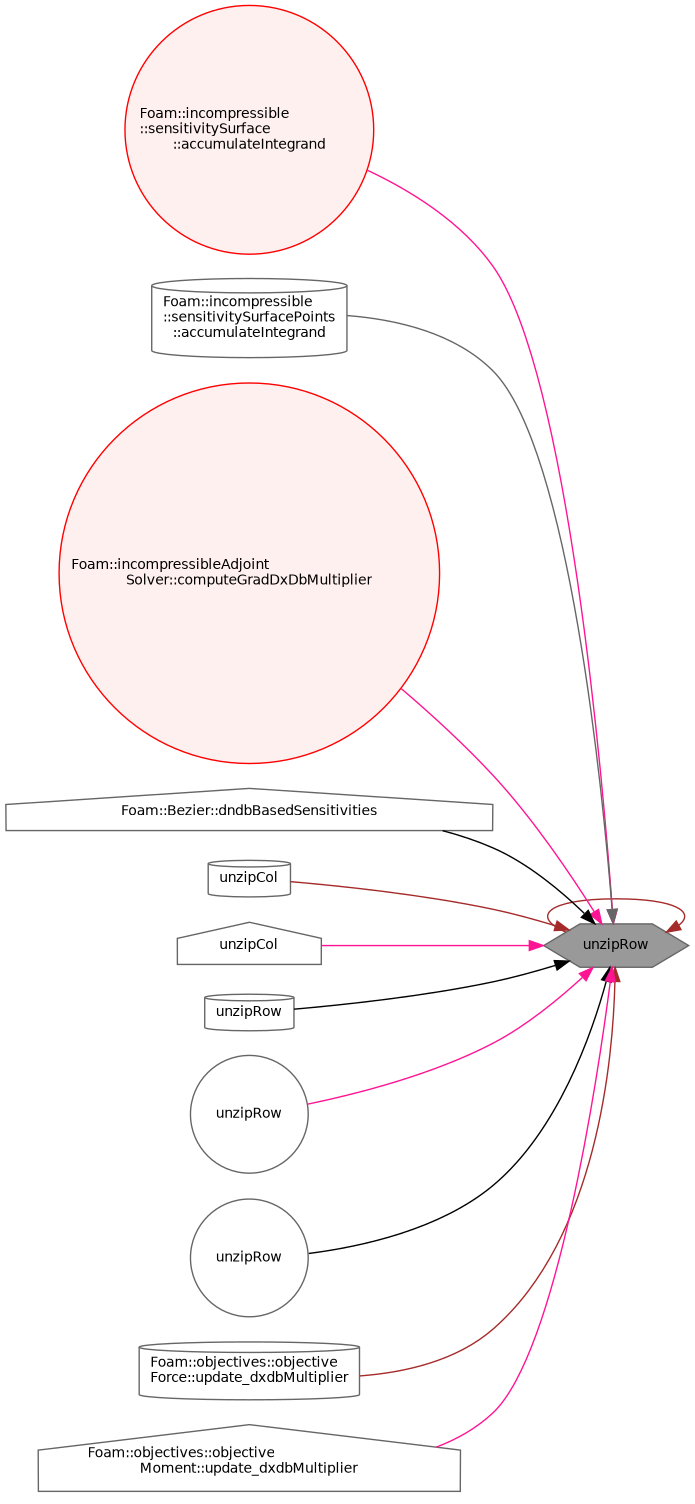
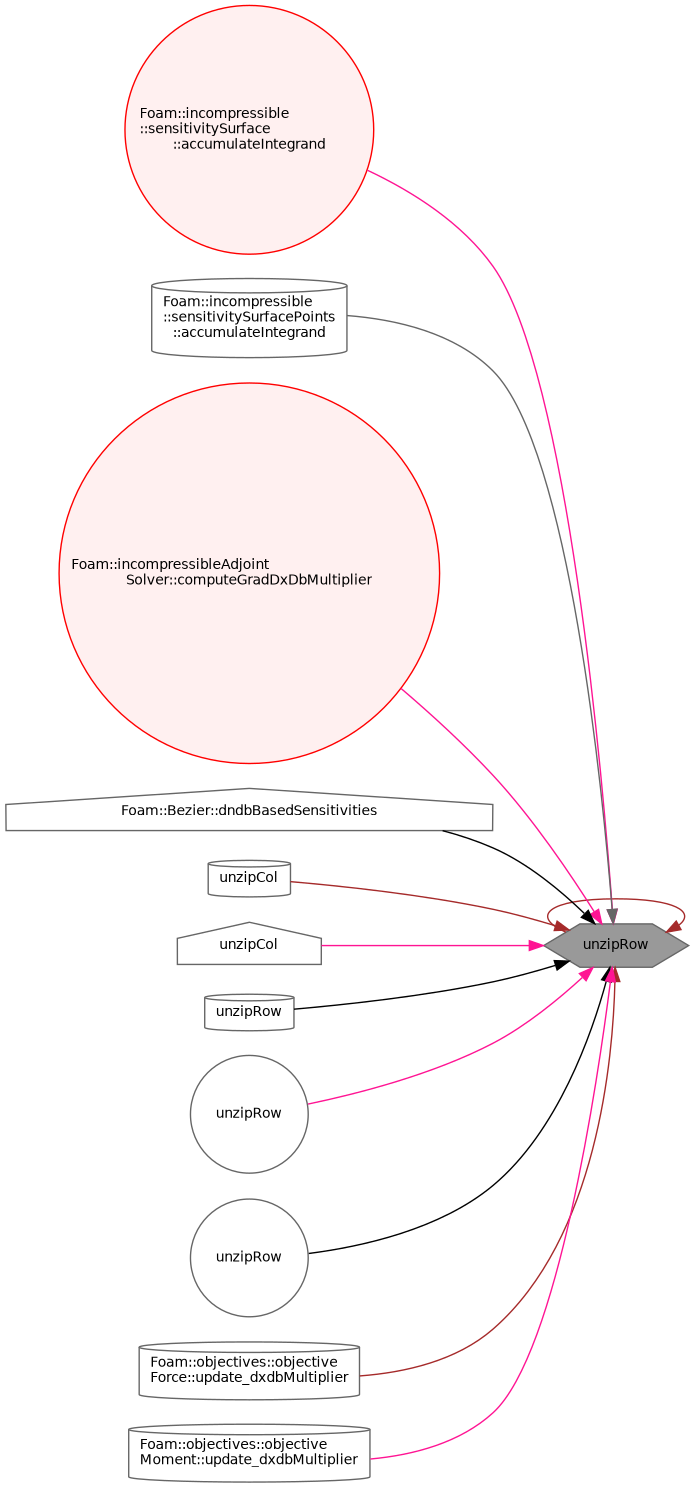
node "Foam::objectives::objective Moment::update_dxdbMultiplier": shape house -> cylinder
